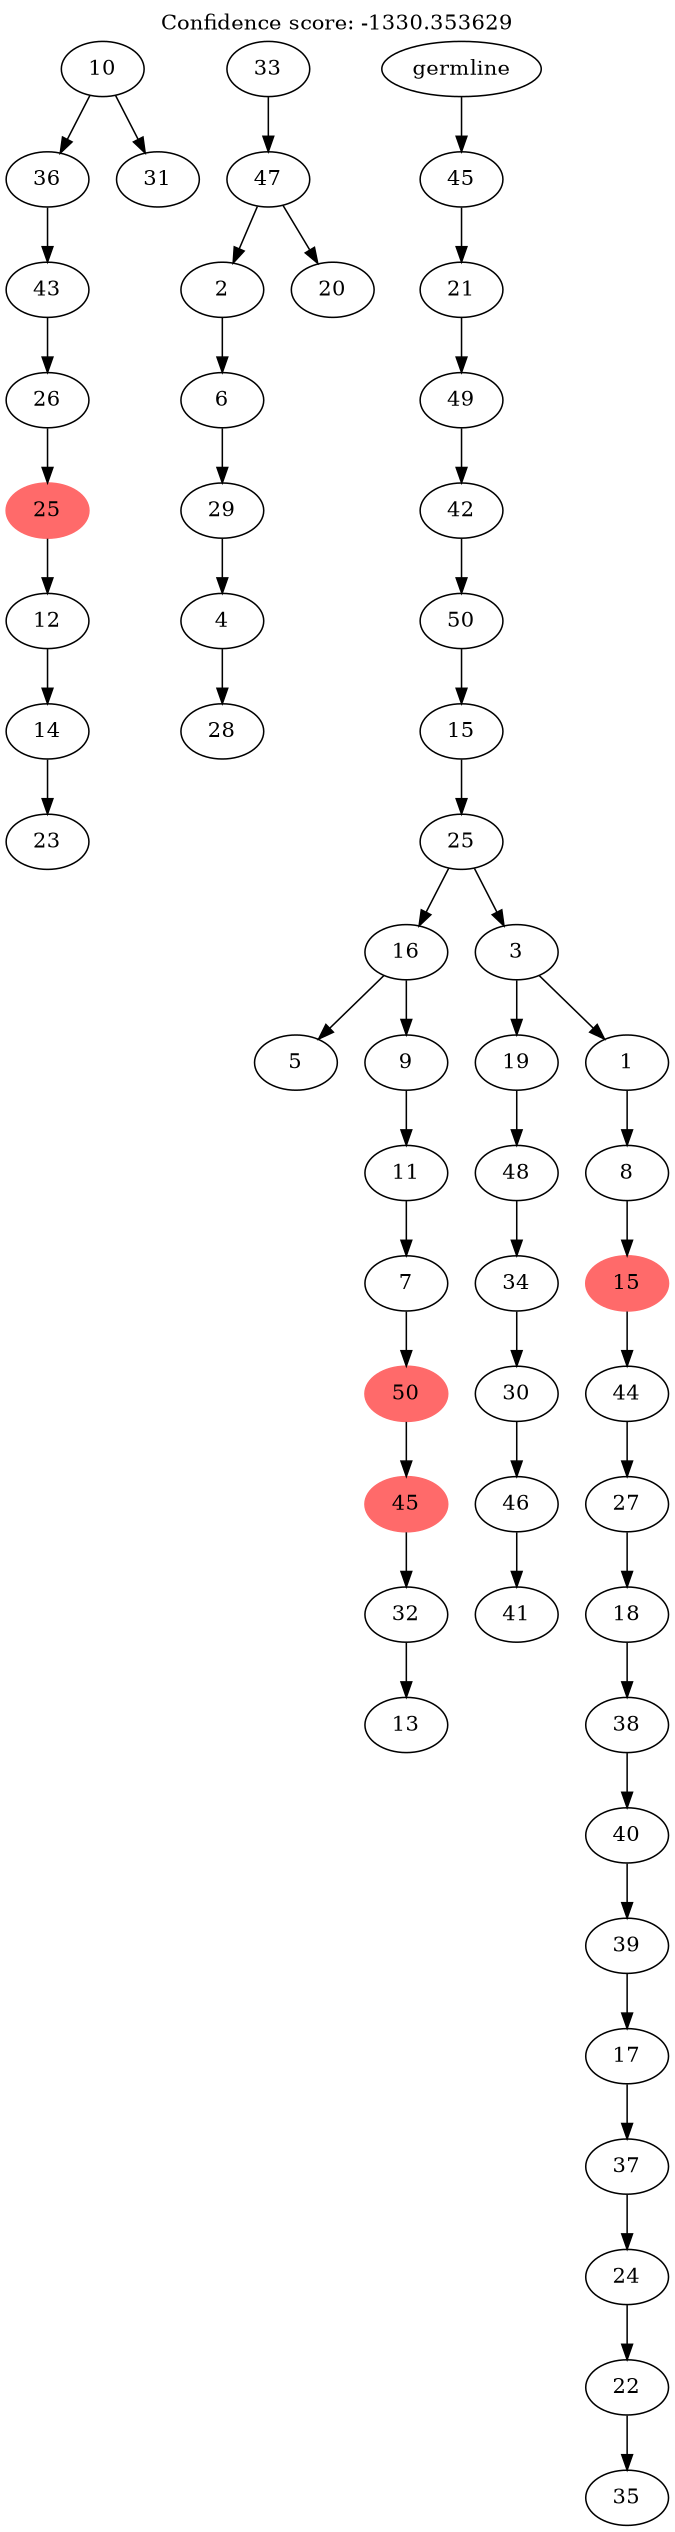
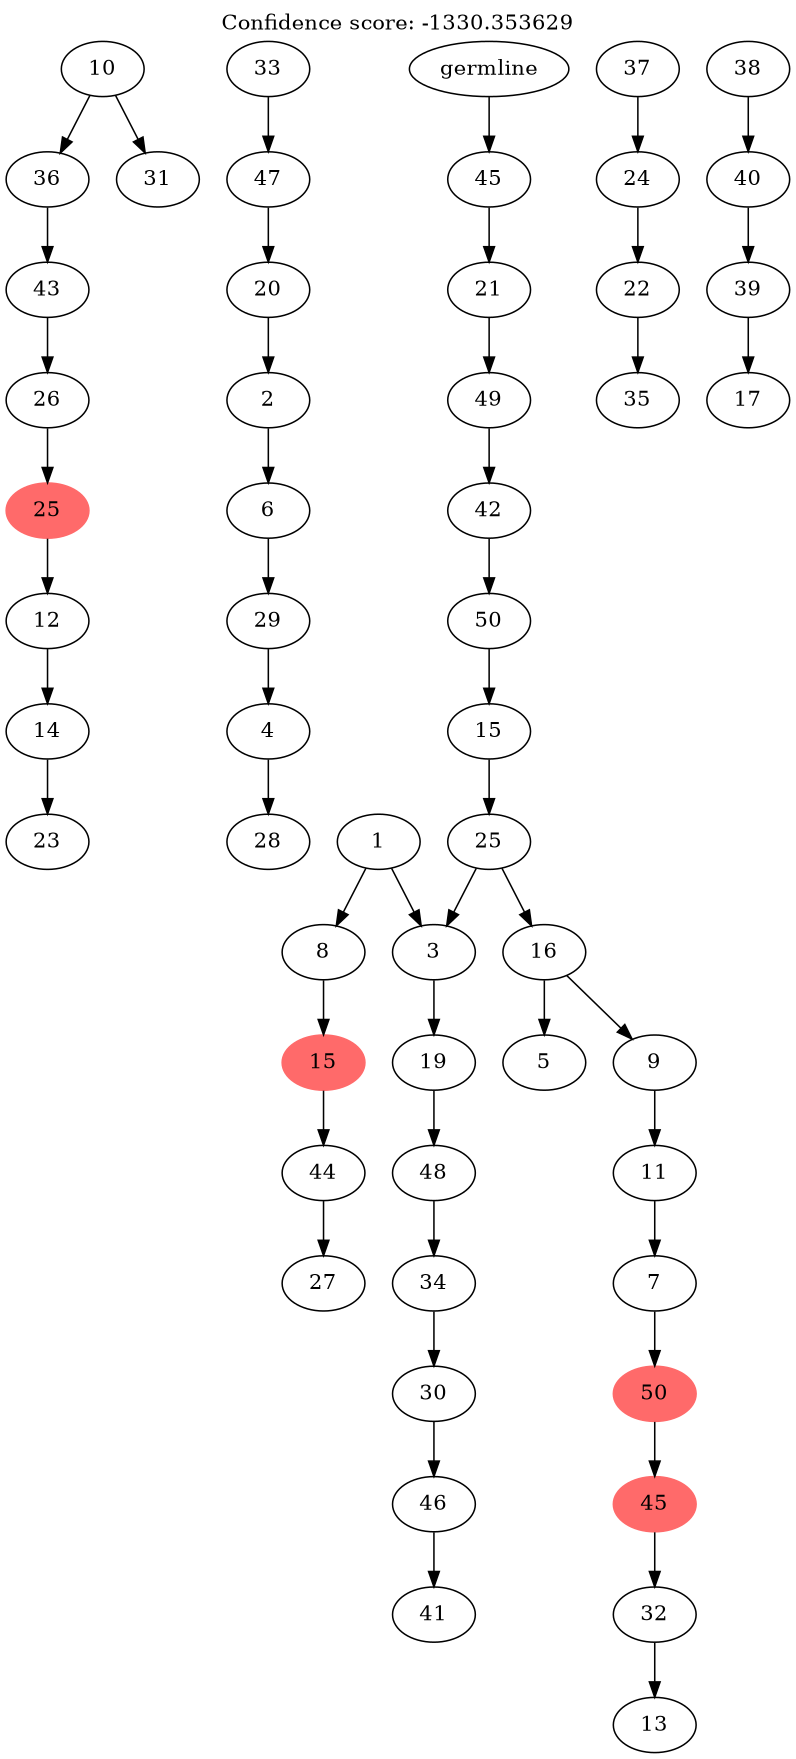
edge "47" -> "2": now "20" -> "2"
edge "3" -> "1": reversed
node "18": removed
edge "17" -> "37": removed
